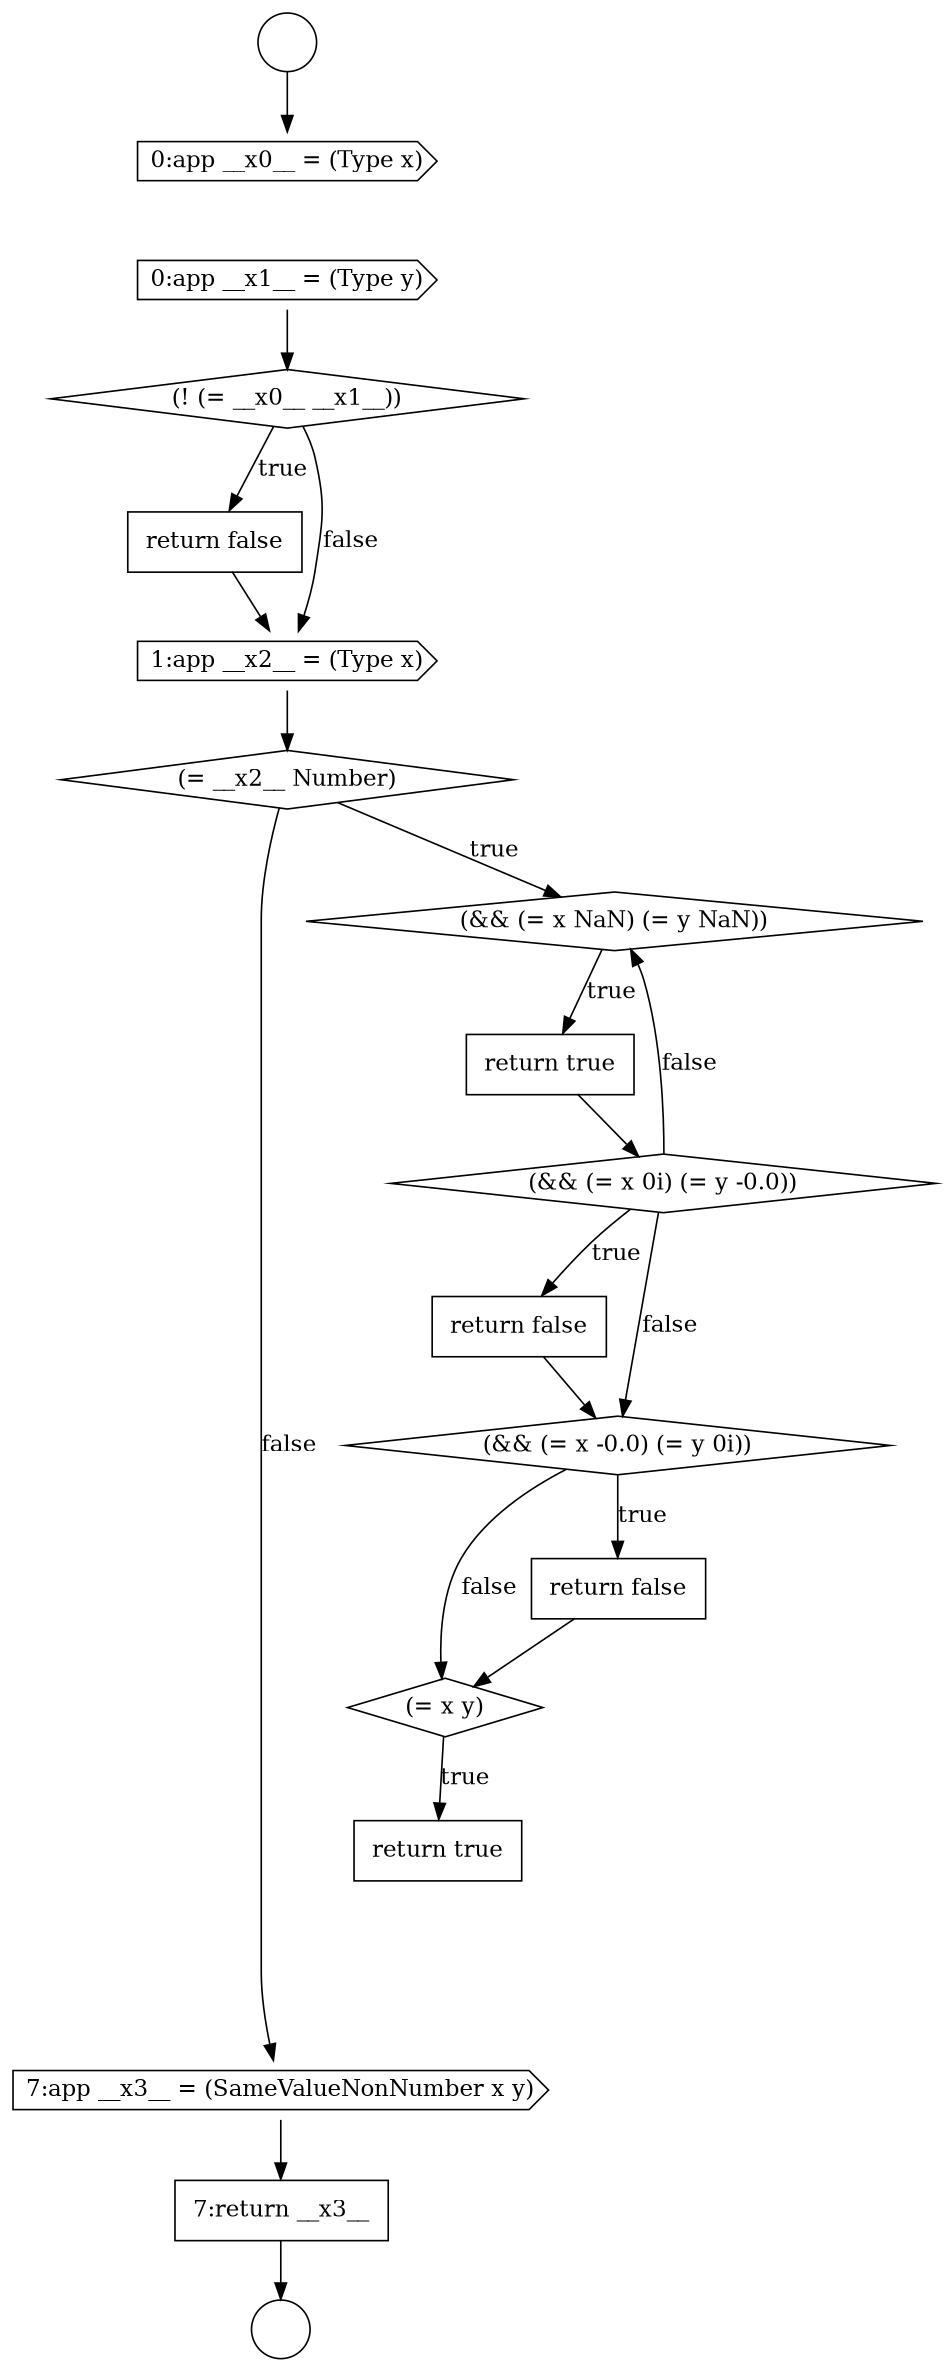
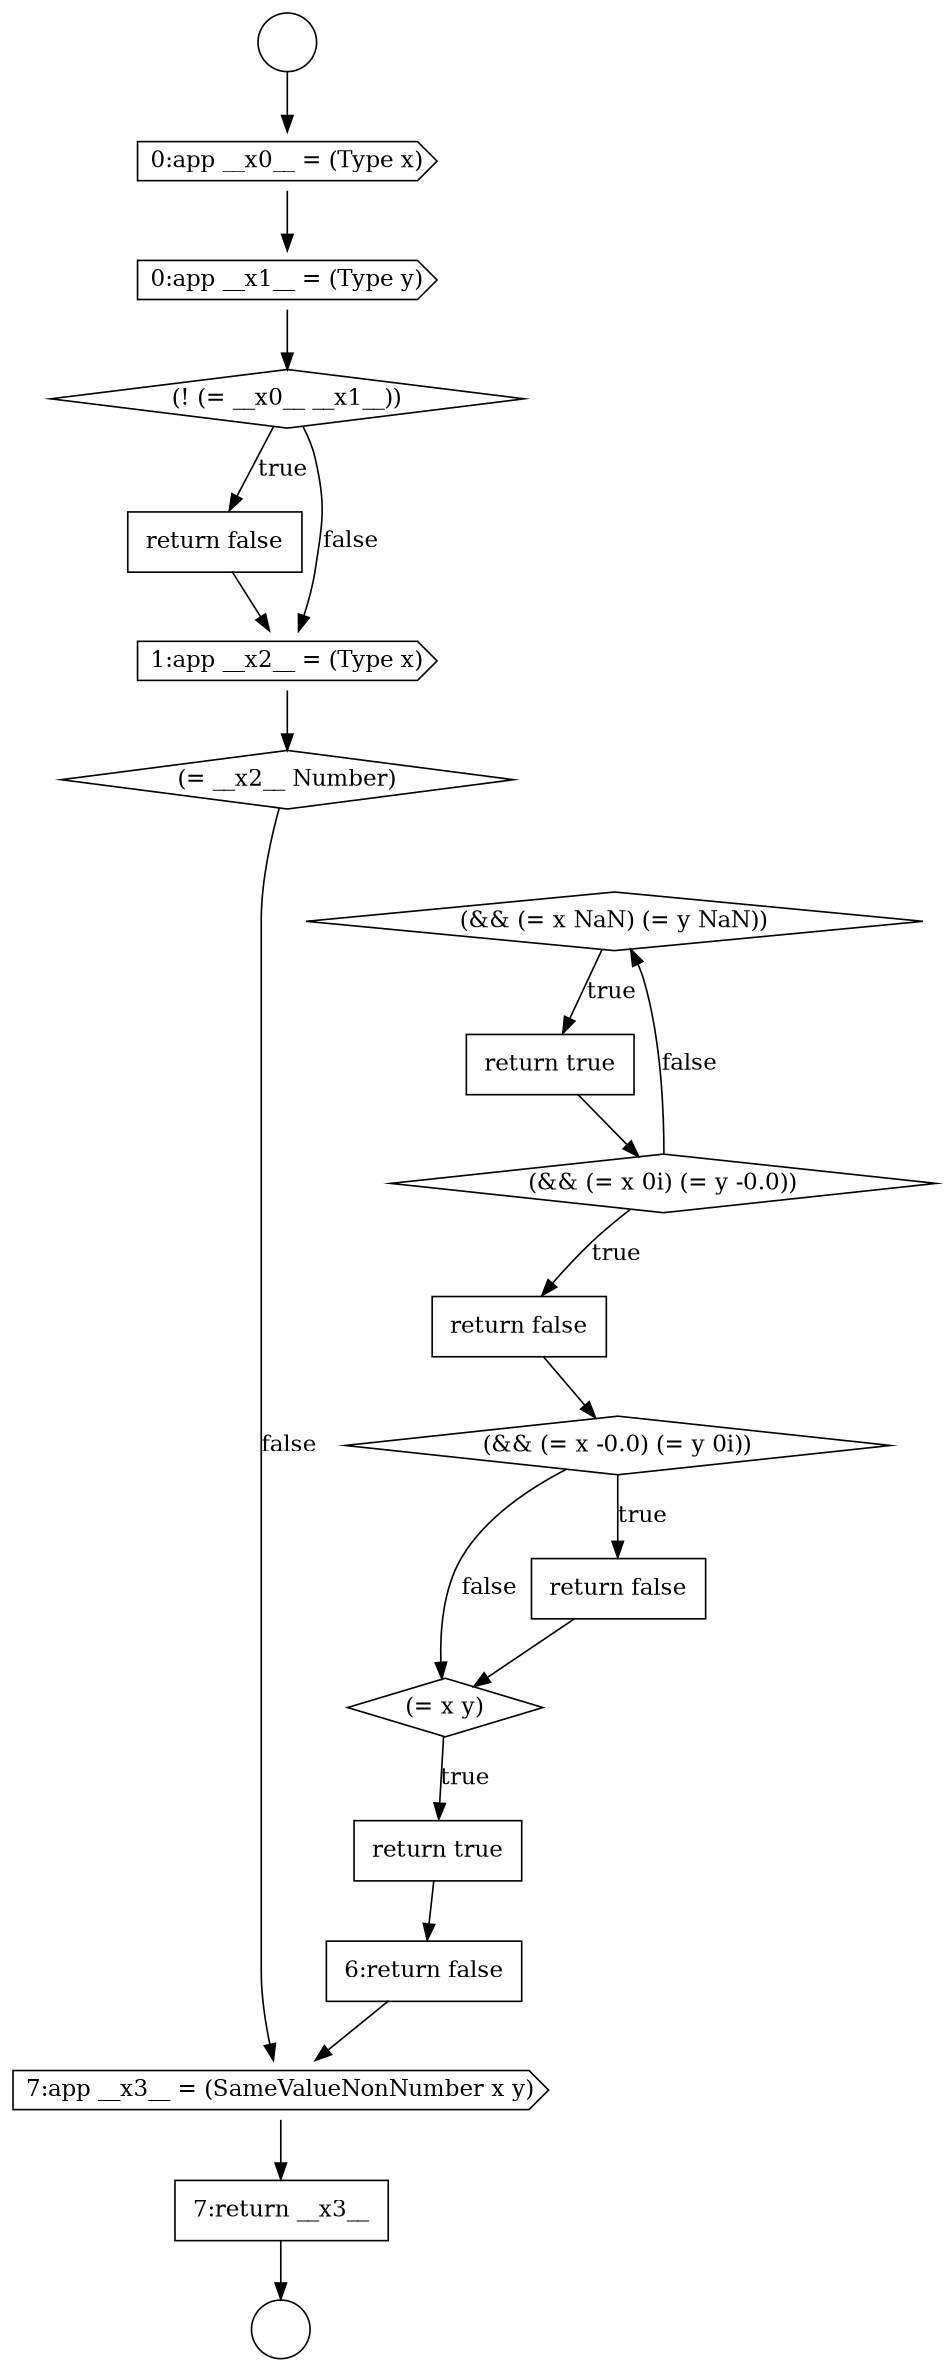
edge "0:app __x0__ = (Type x)" -> "0:app __x1__ = (Type y)": added
edge "(= __x2__ Number)" -> "(&& (= x NaN) (= y NaN))": removed, label "true"
edge "(&& (= x 0i) (= y -0.0))" -> "(&& (= x -0.0) (= y 0i))": removed, label "false"
node "6:return false": added
